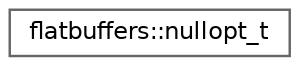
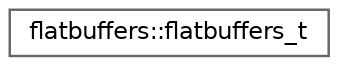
node "flatbuffers::nullopt_t": label "flatbuffers::nullopt_t" -> "flatbuffers::flatbuffers_t"
